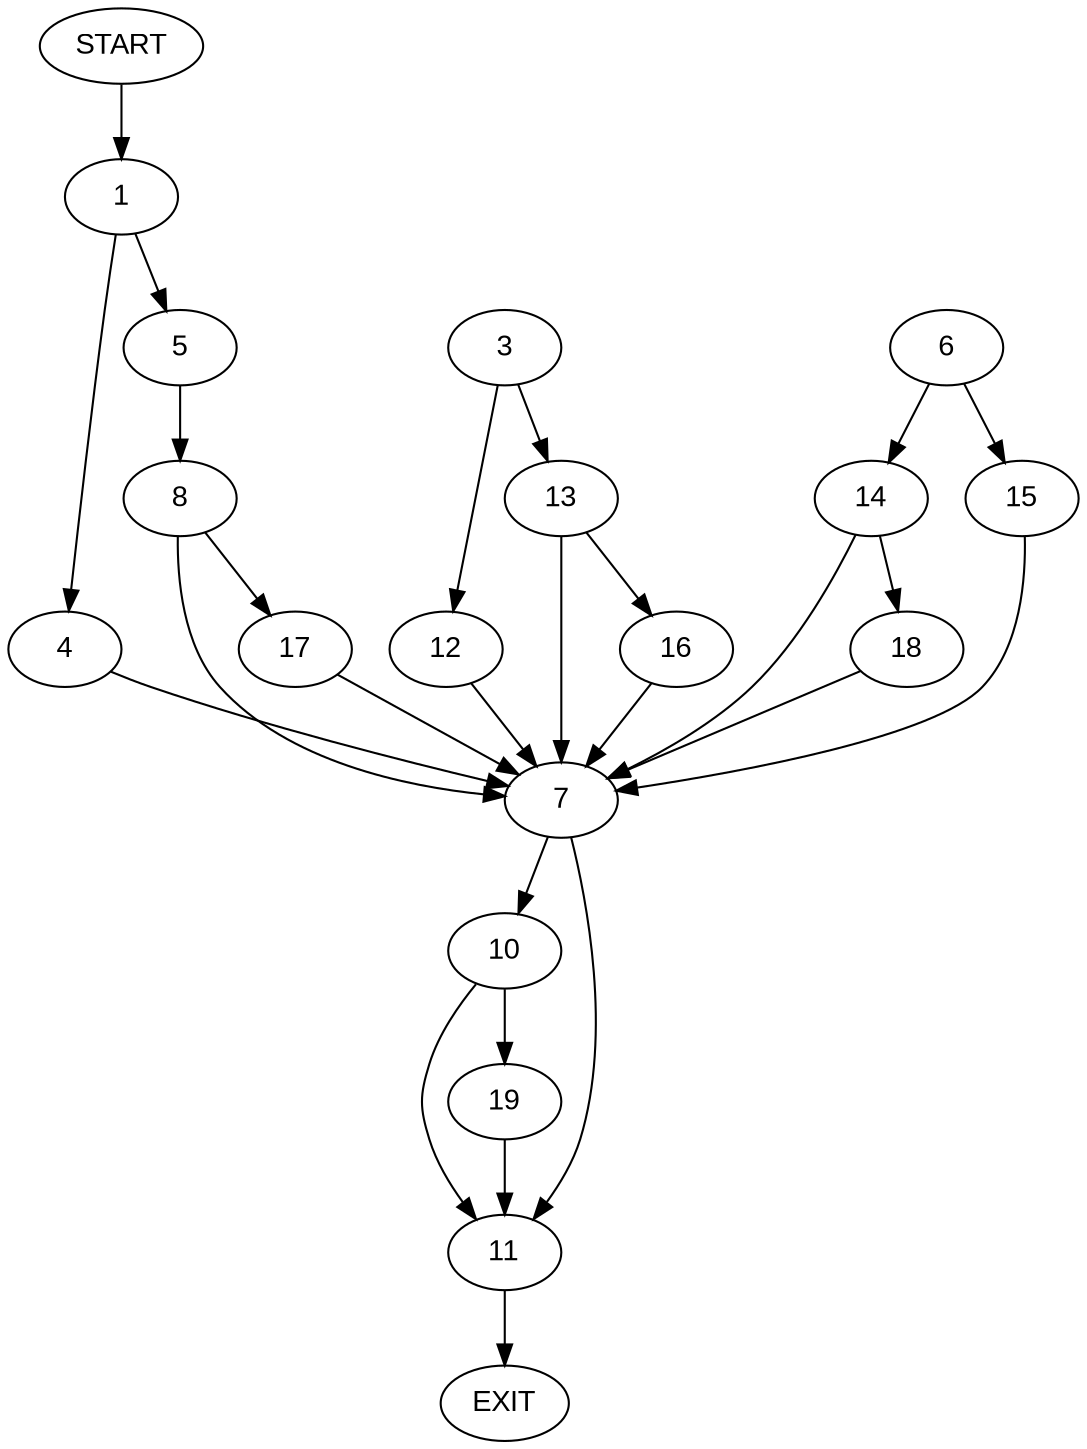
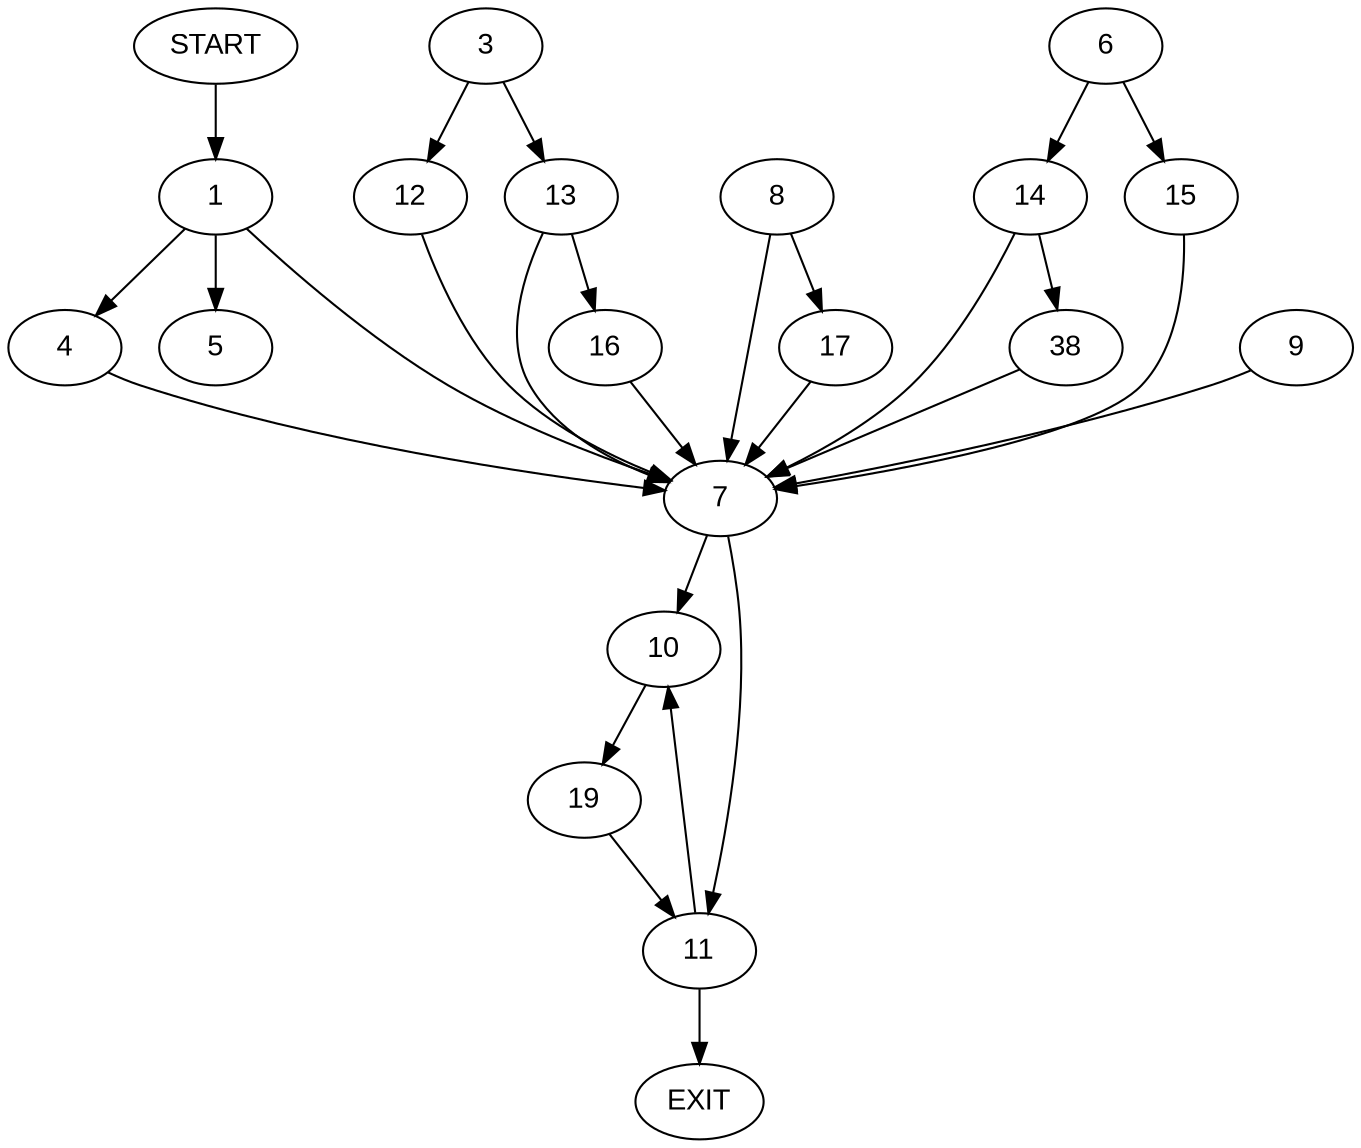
node "9": added
edge "1" -> "7": added
edge "5" -> "8": removed
node "18": label "18" -> "38"
edge "10" -> "11": reversed
